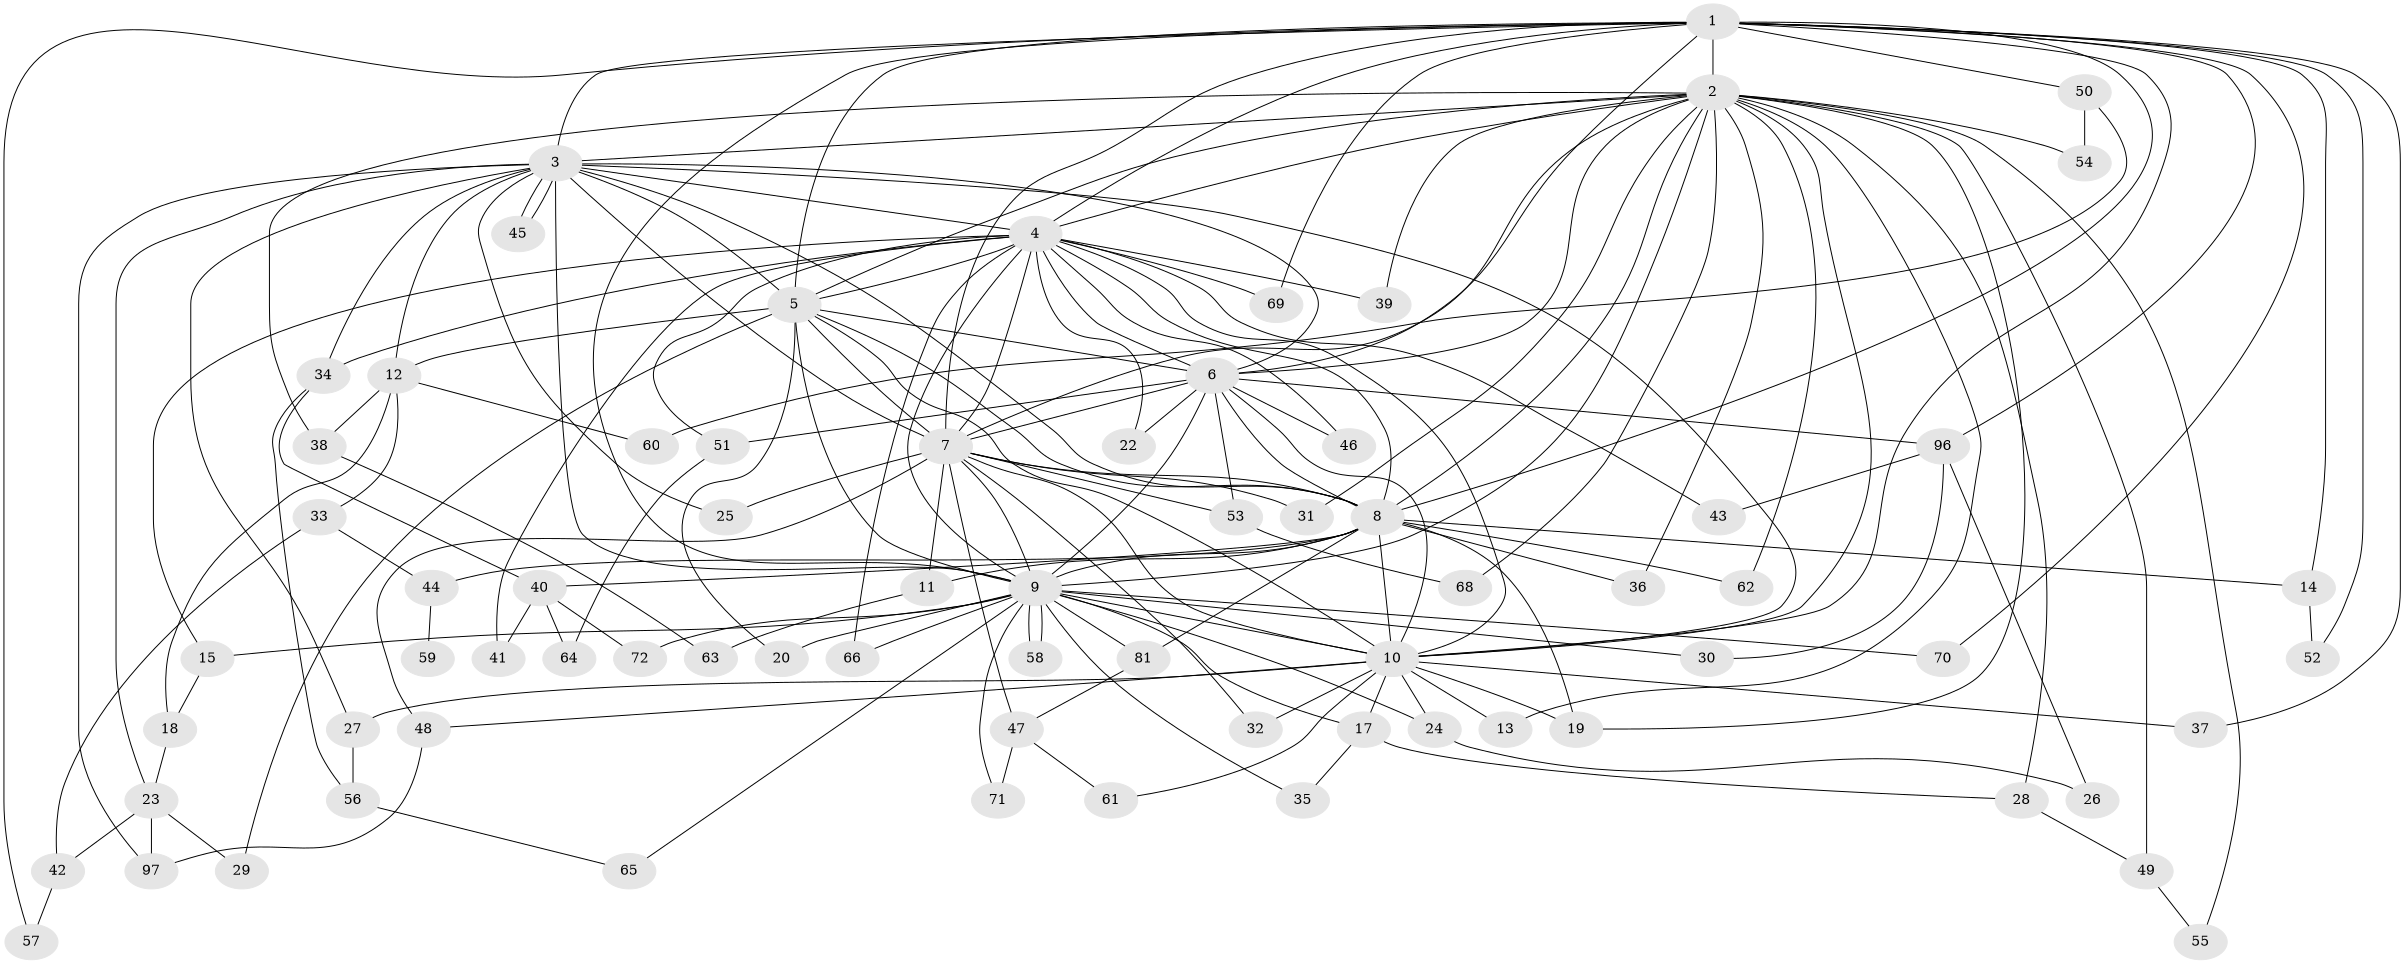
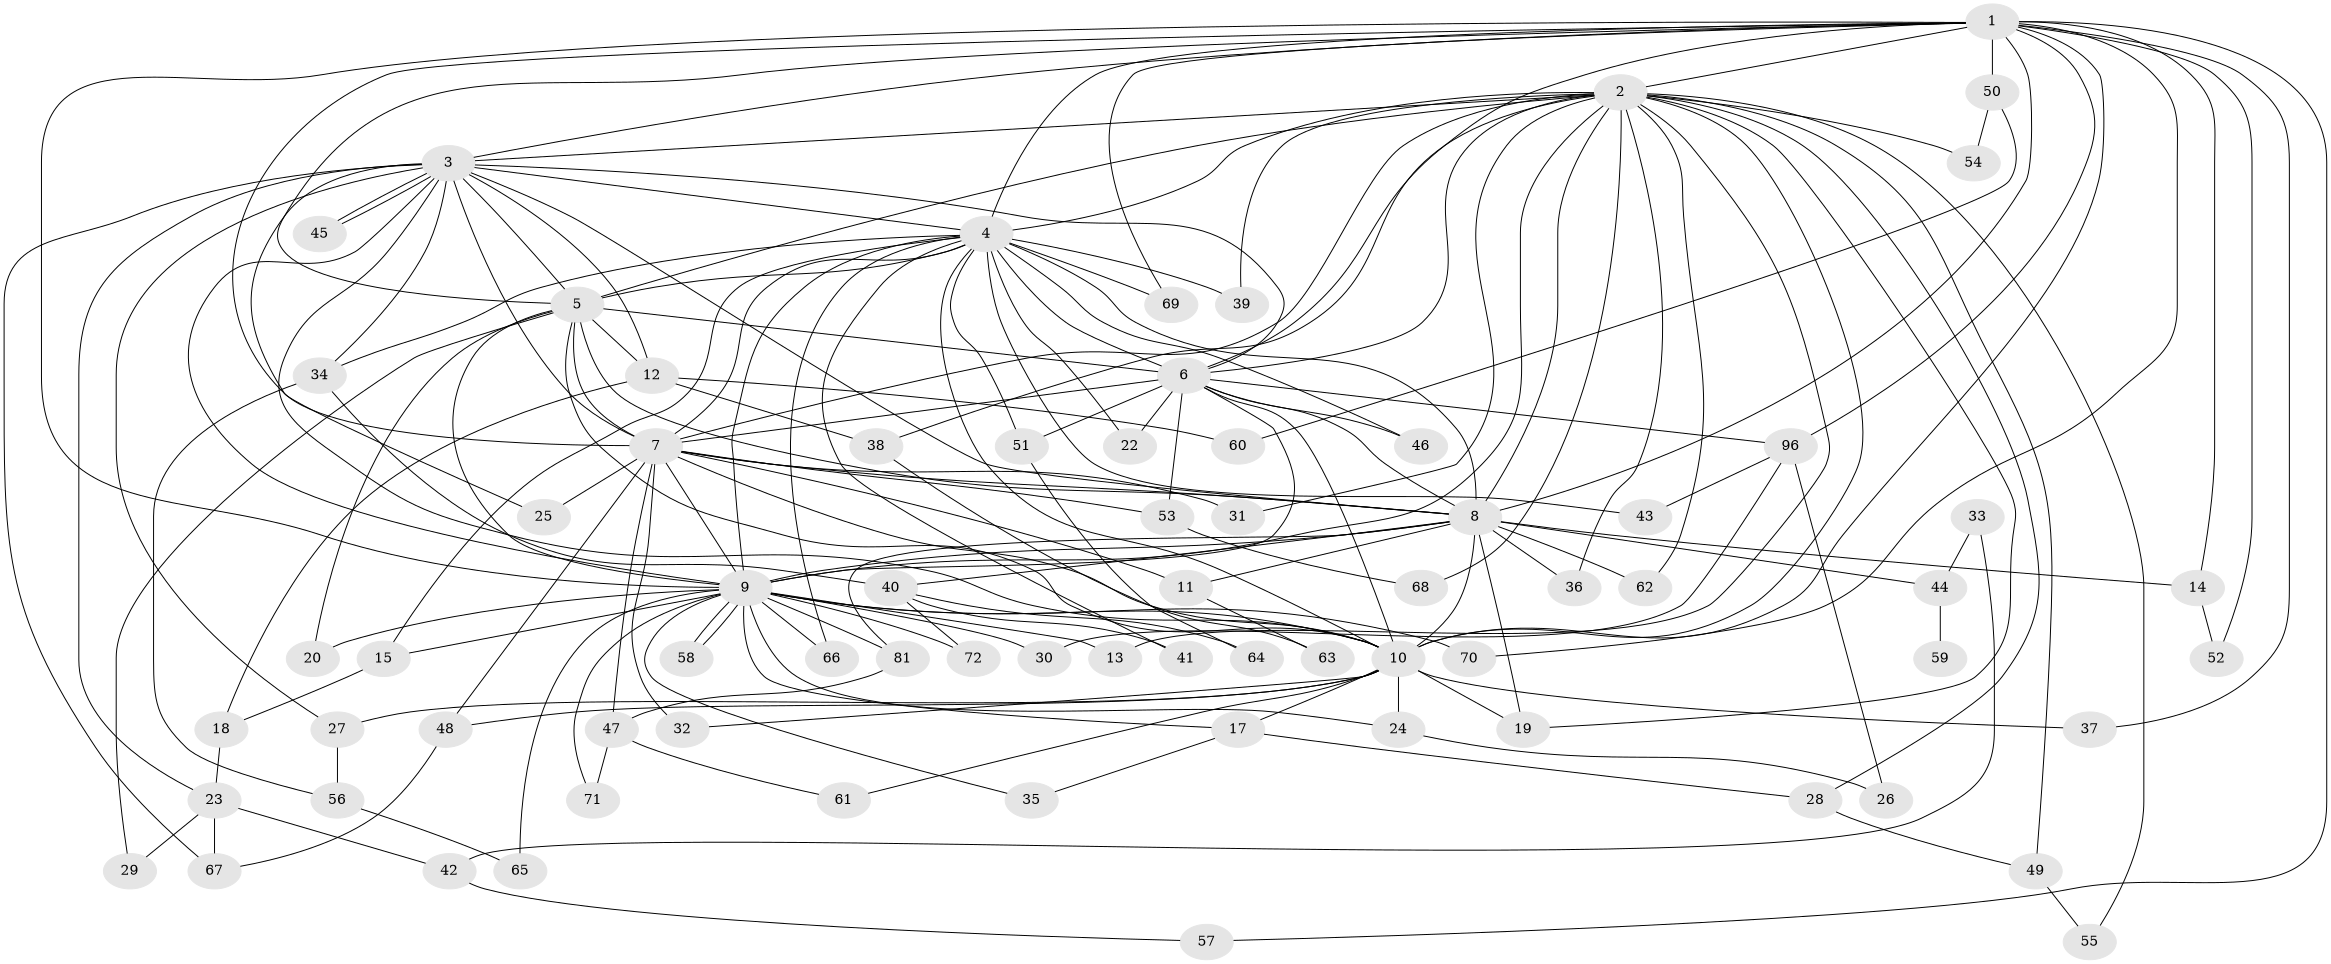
edge "12" -- "33": removed
edge "10" -- "13": now "9" -- "13"
node "97": label "97" -> "67"
